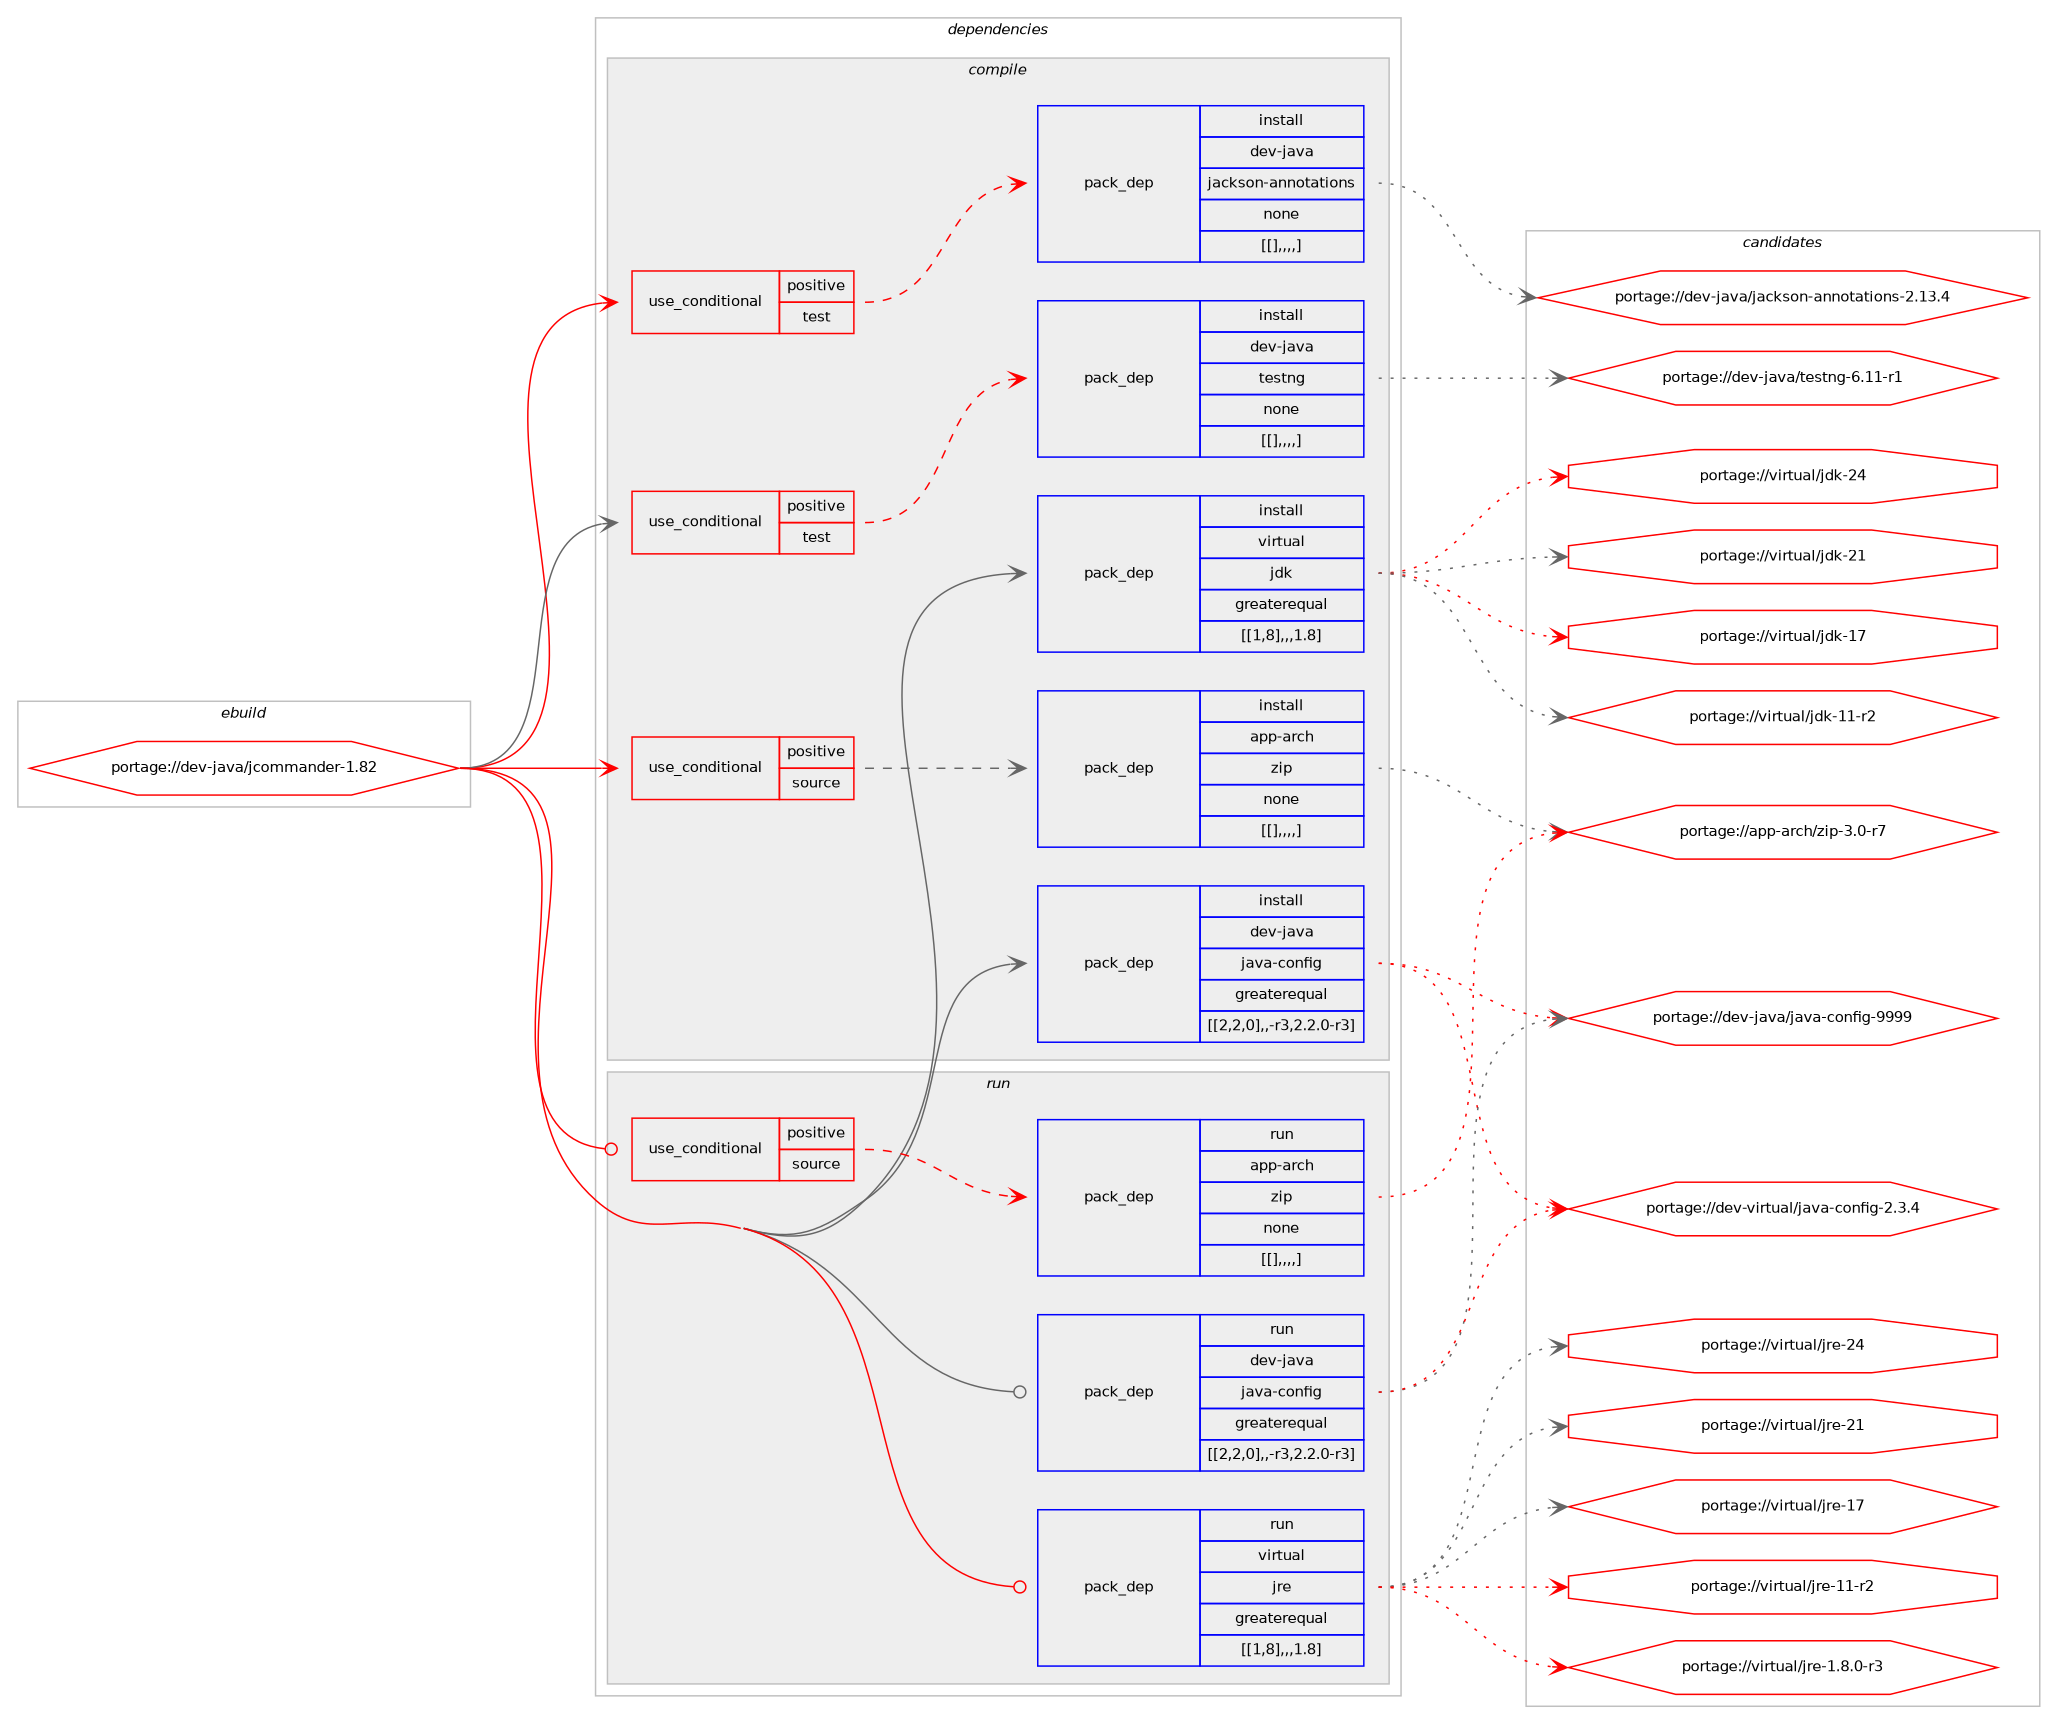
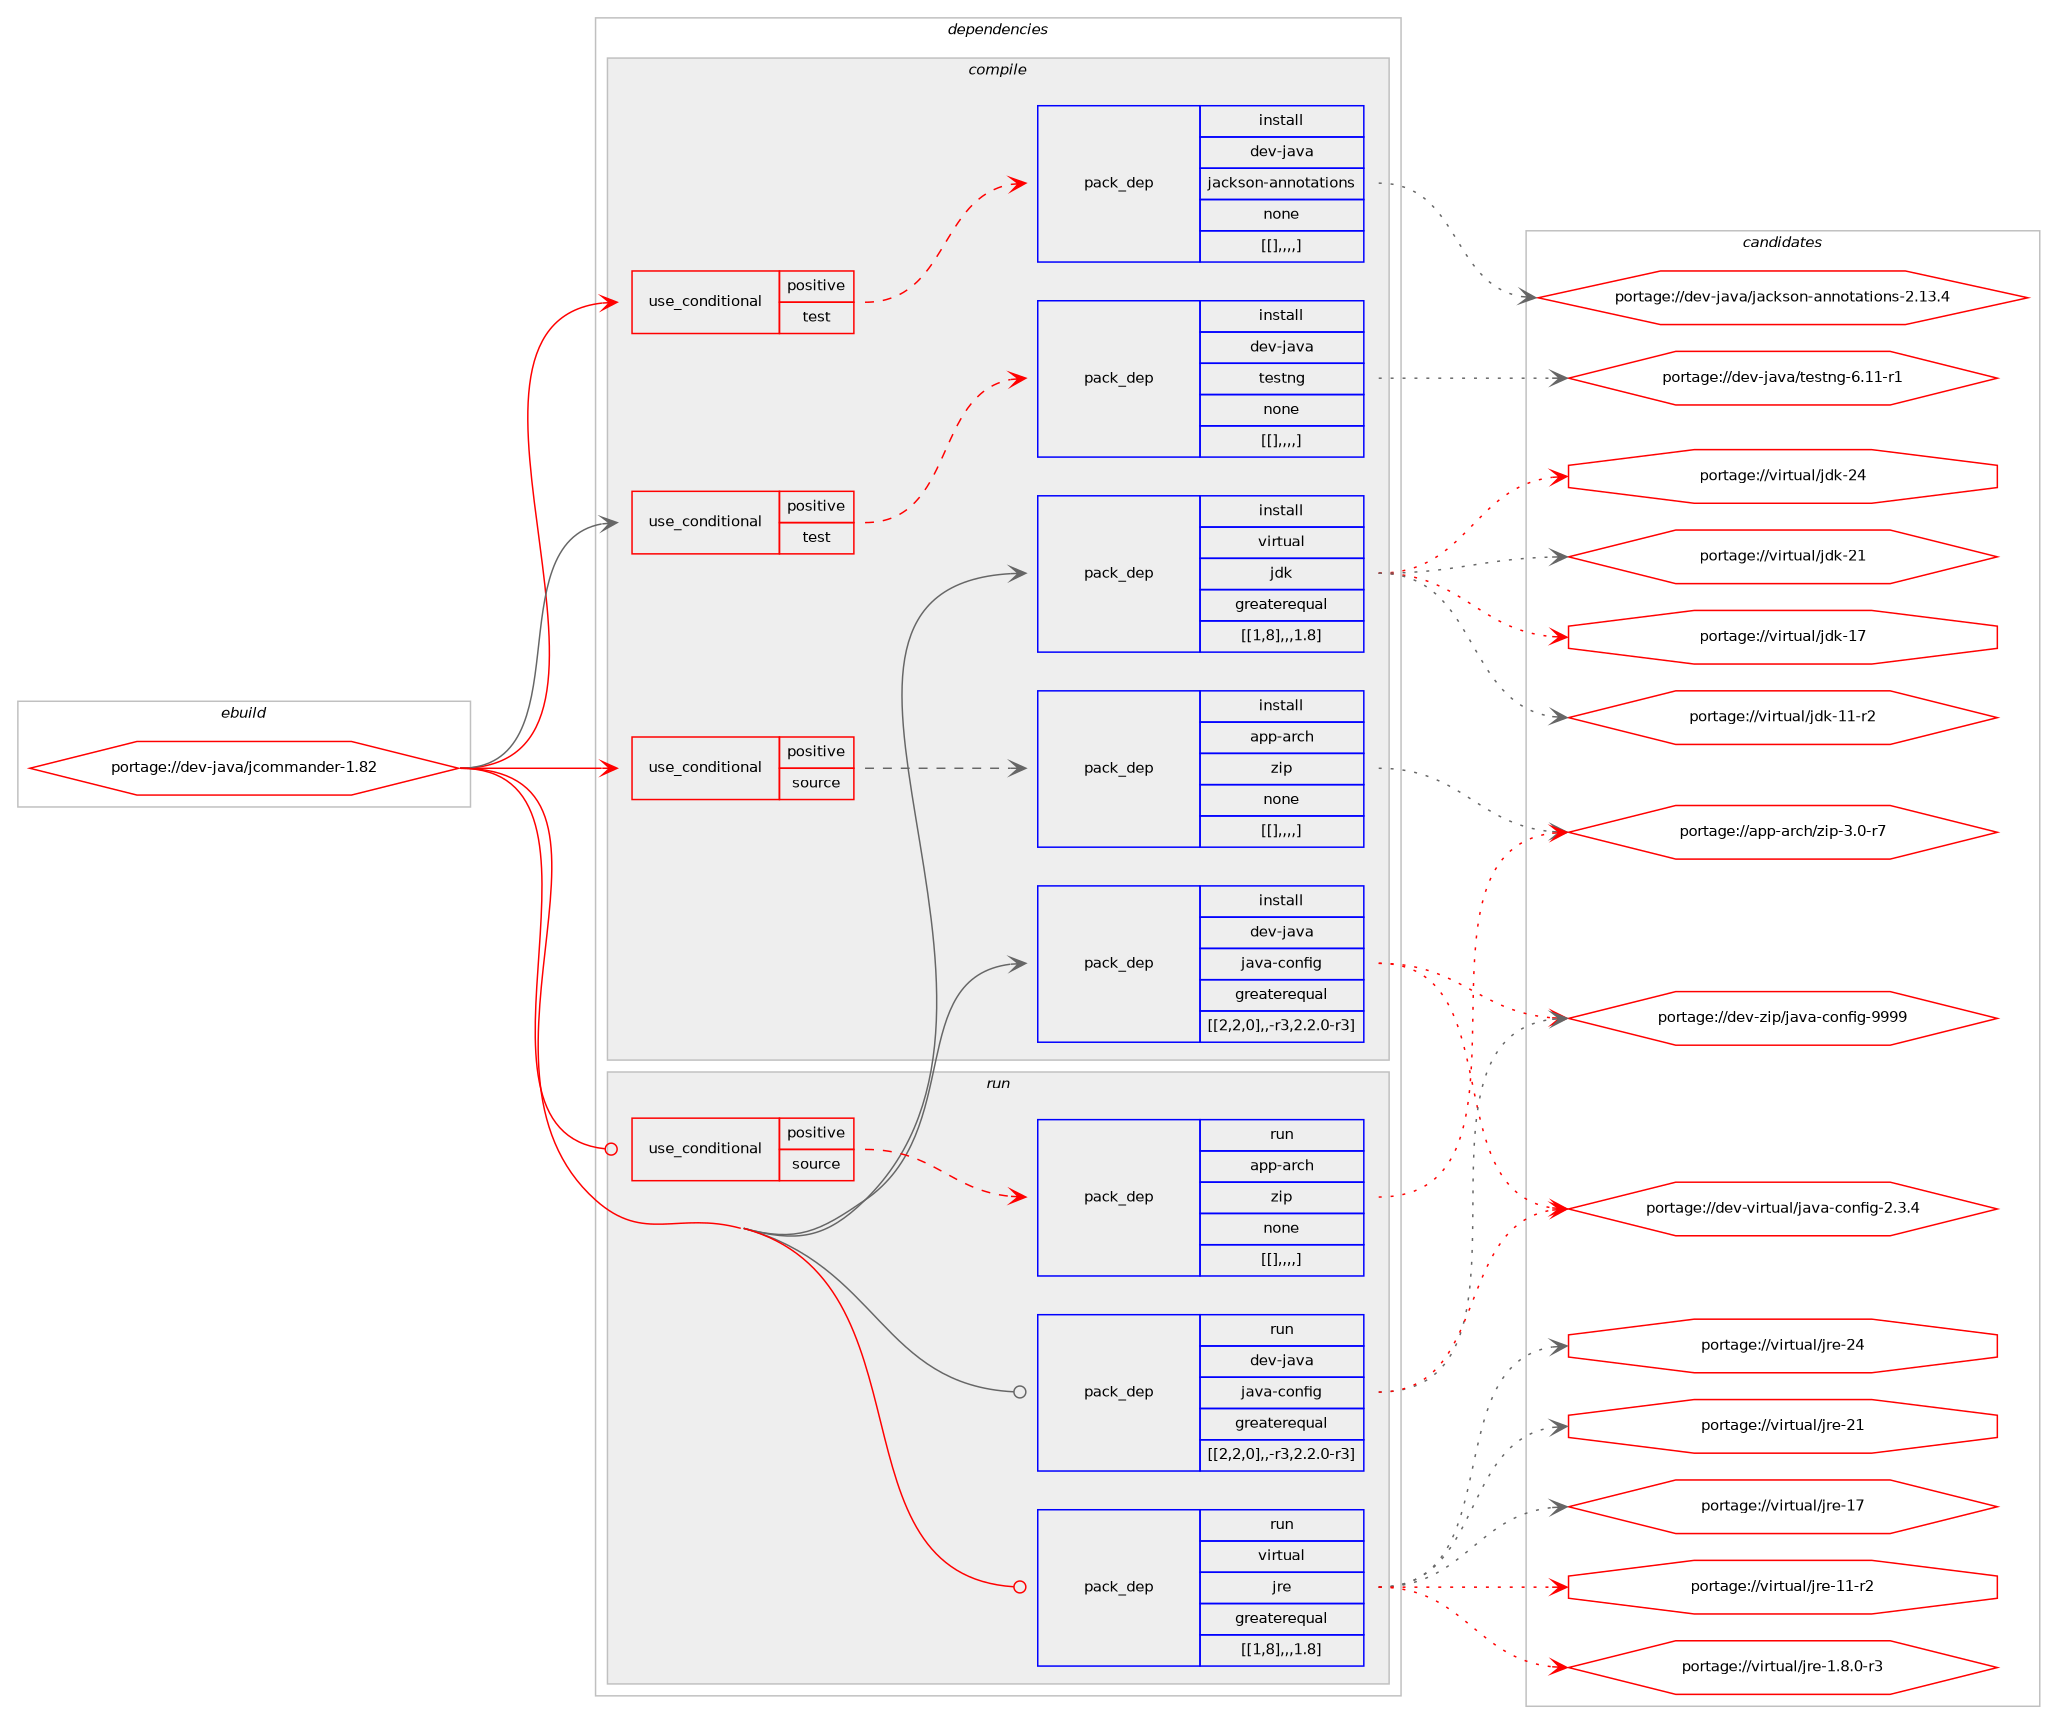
node "portage://virtual/jdk-21": shape octagon -> hexagon
node "portage://dev-java/java-config-9999": label "portage://dev-java/java-config-9999" -> "portage://dev-zip/java-config-9999"
